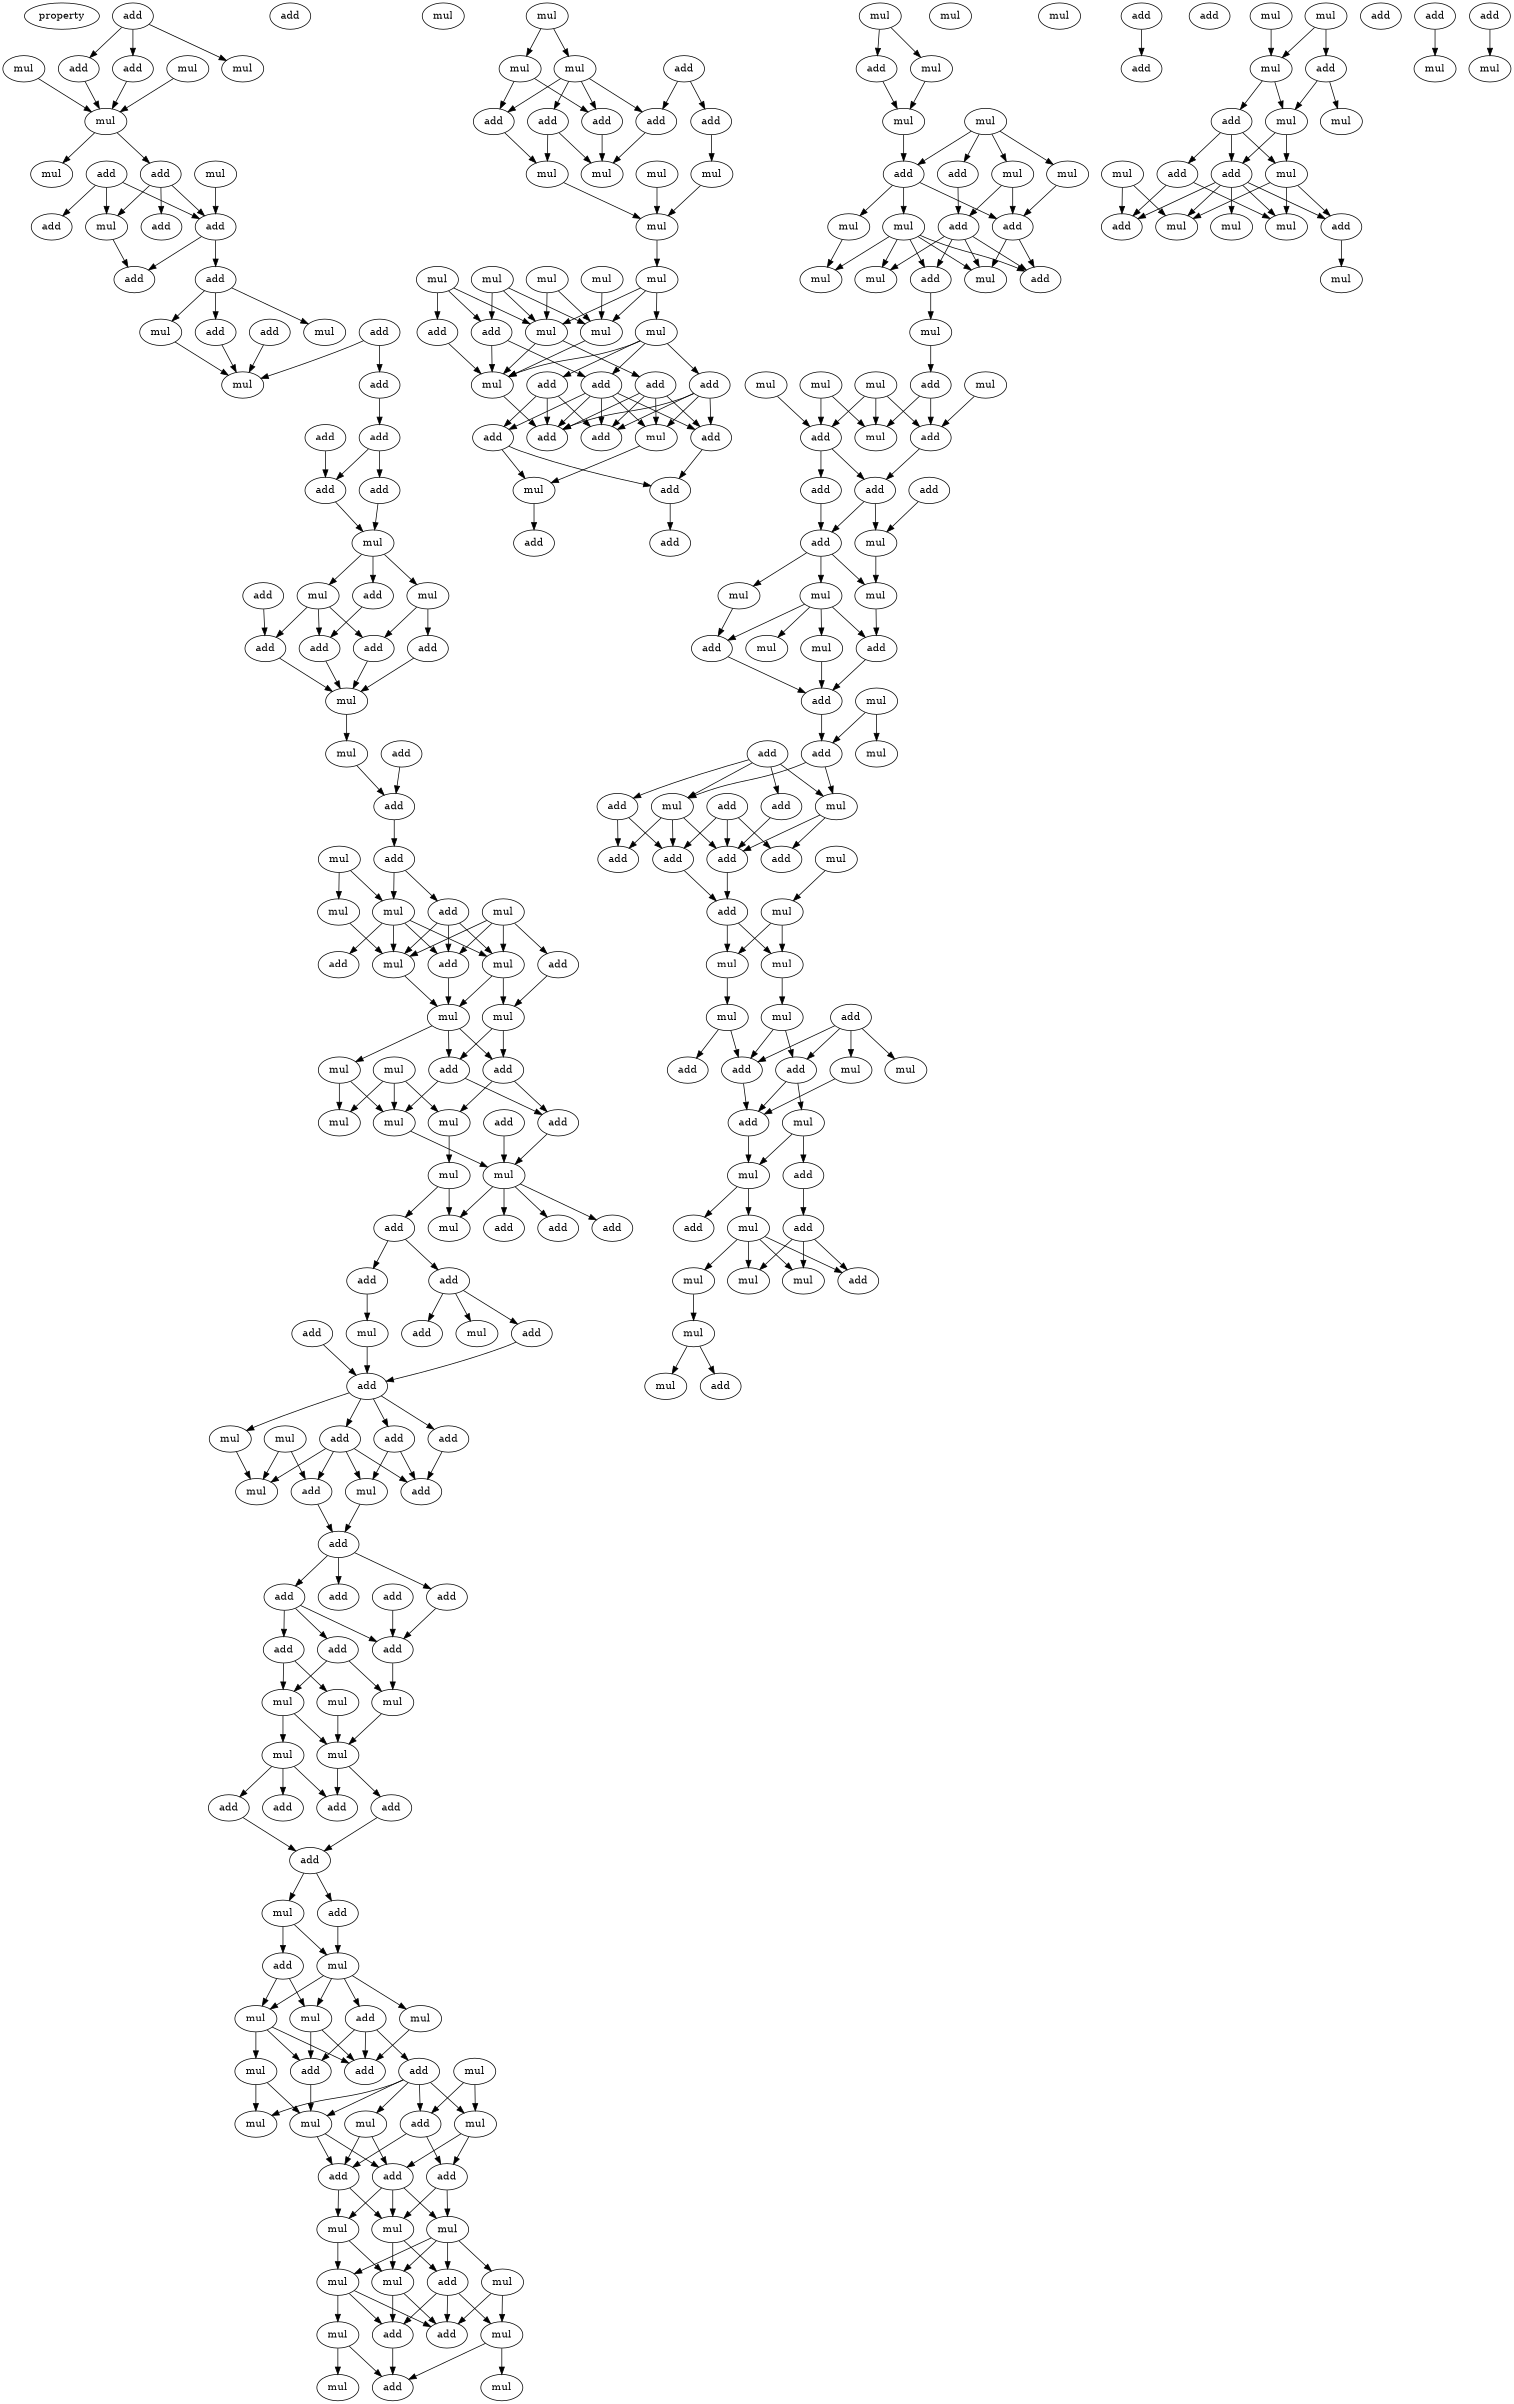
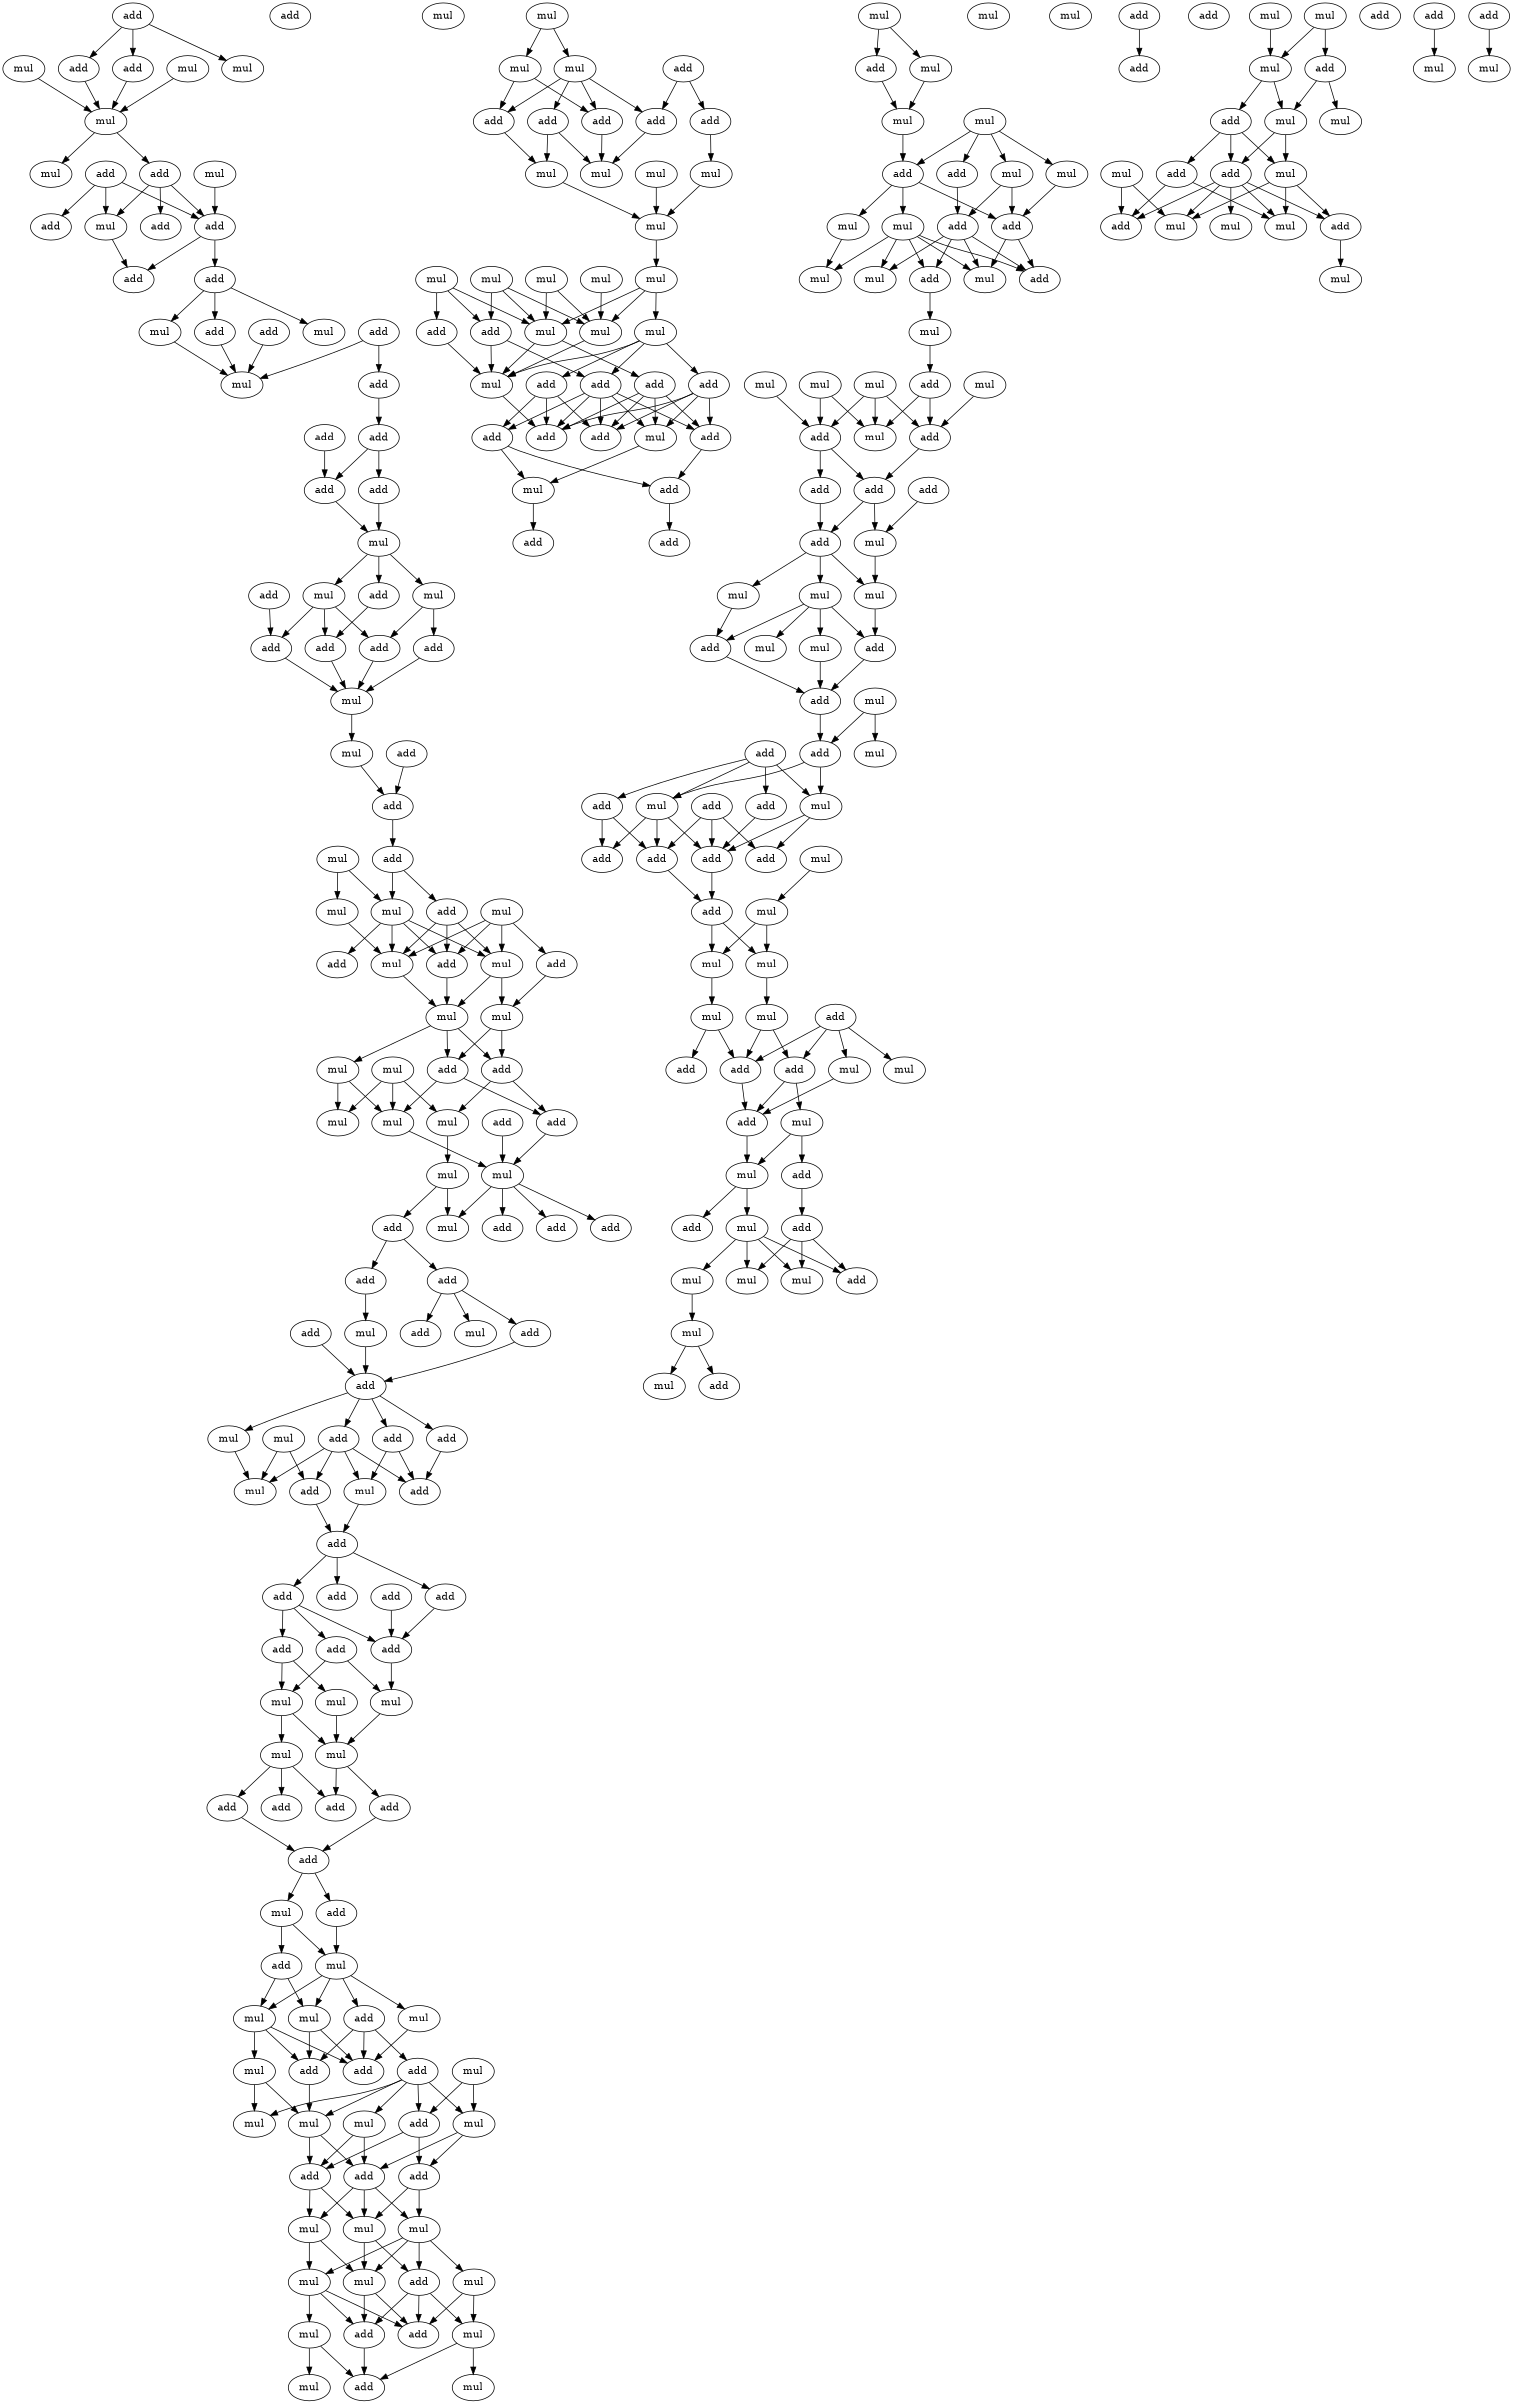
node "property": removed
